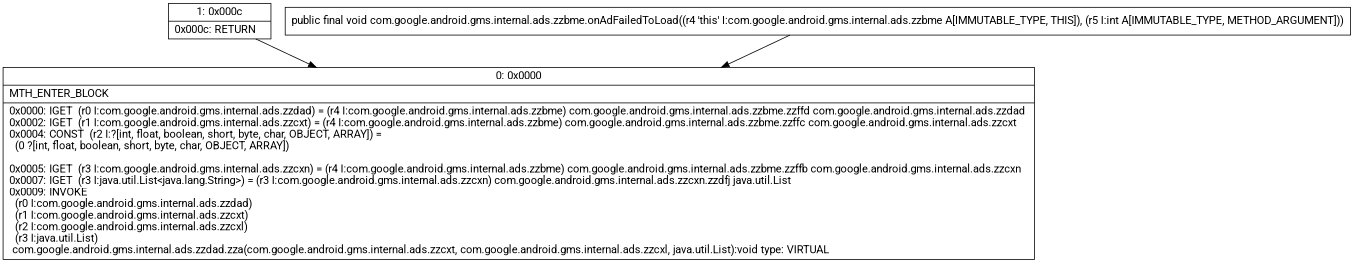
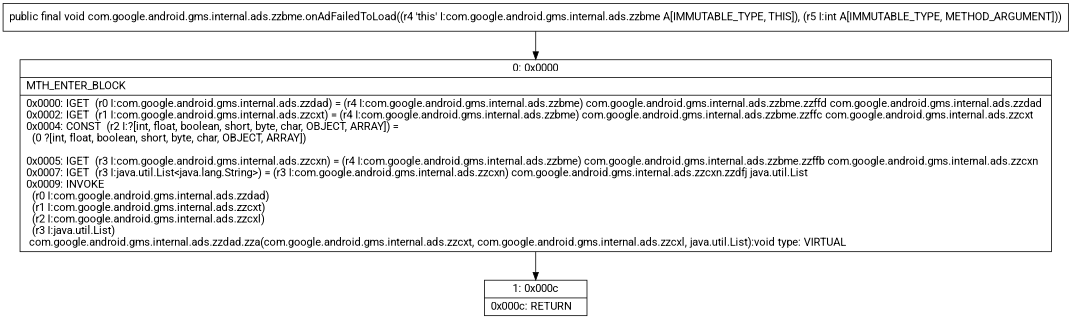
edge "1: 0x000c" -> "0: 0x0000": reversed
